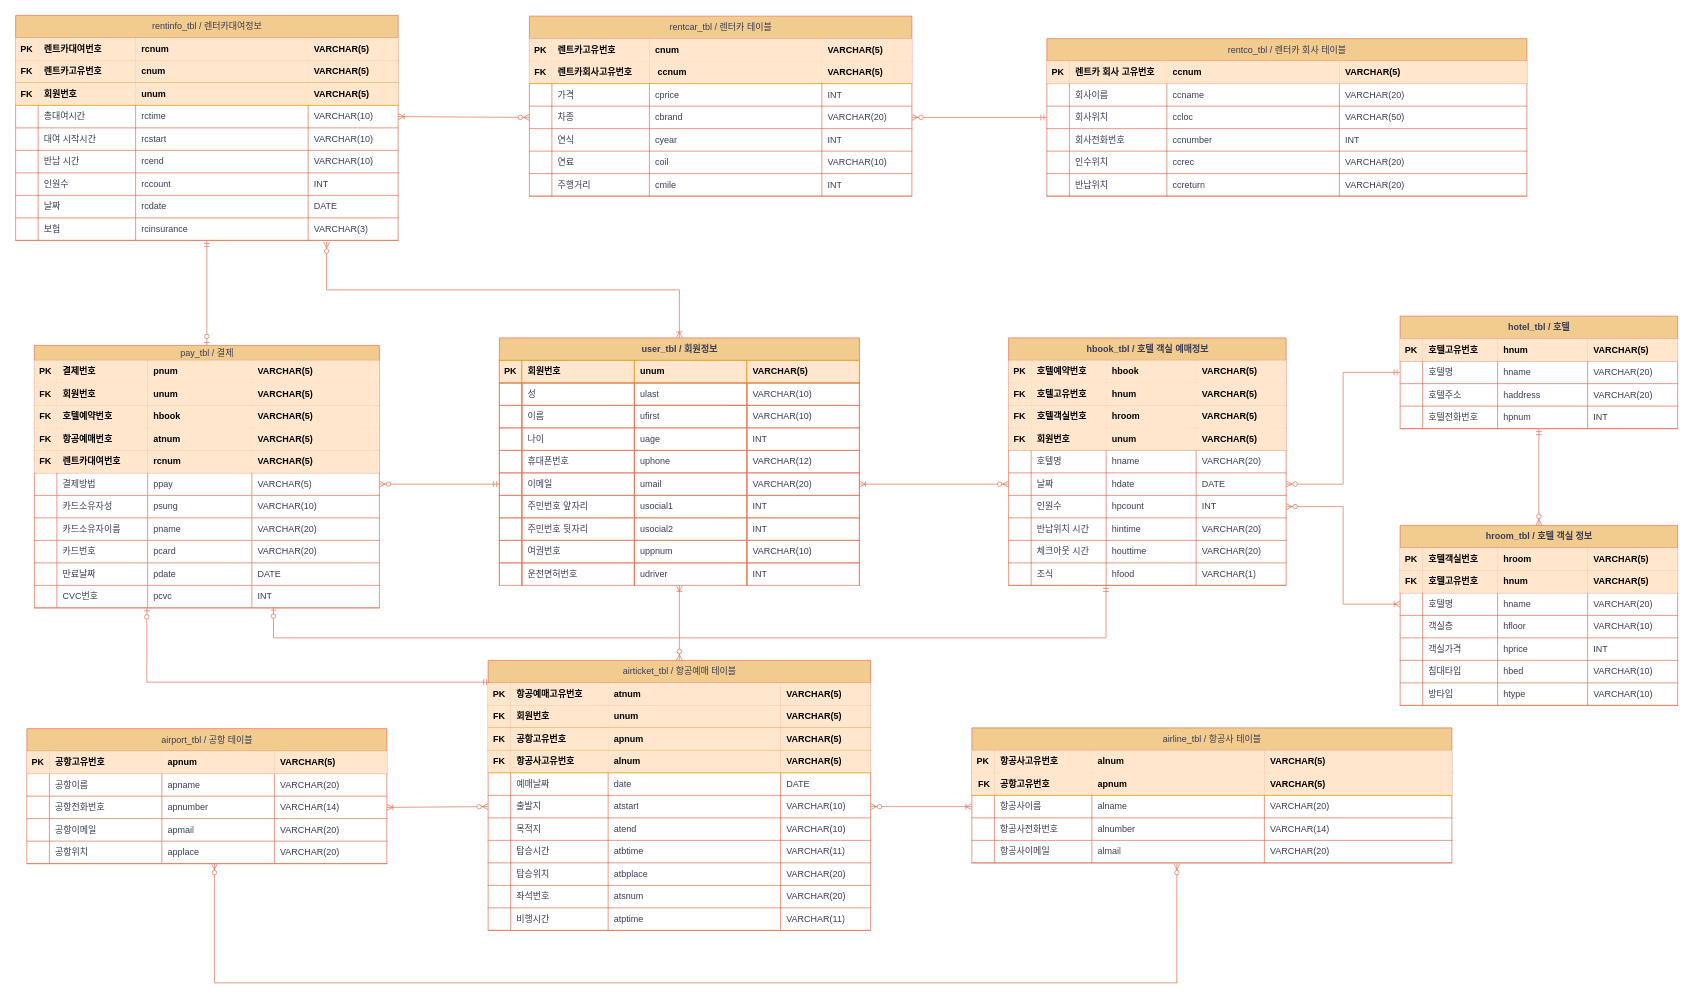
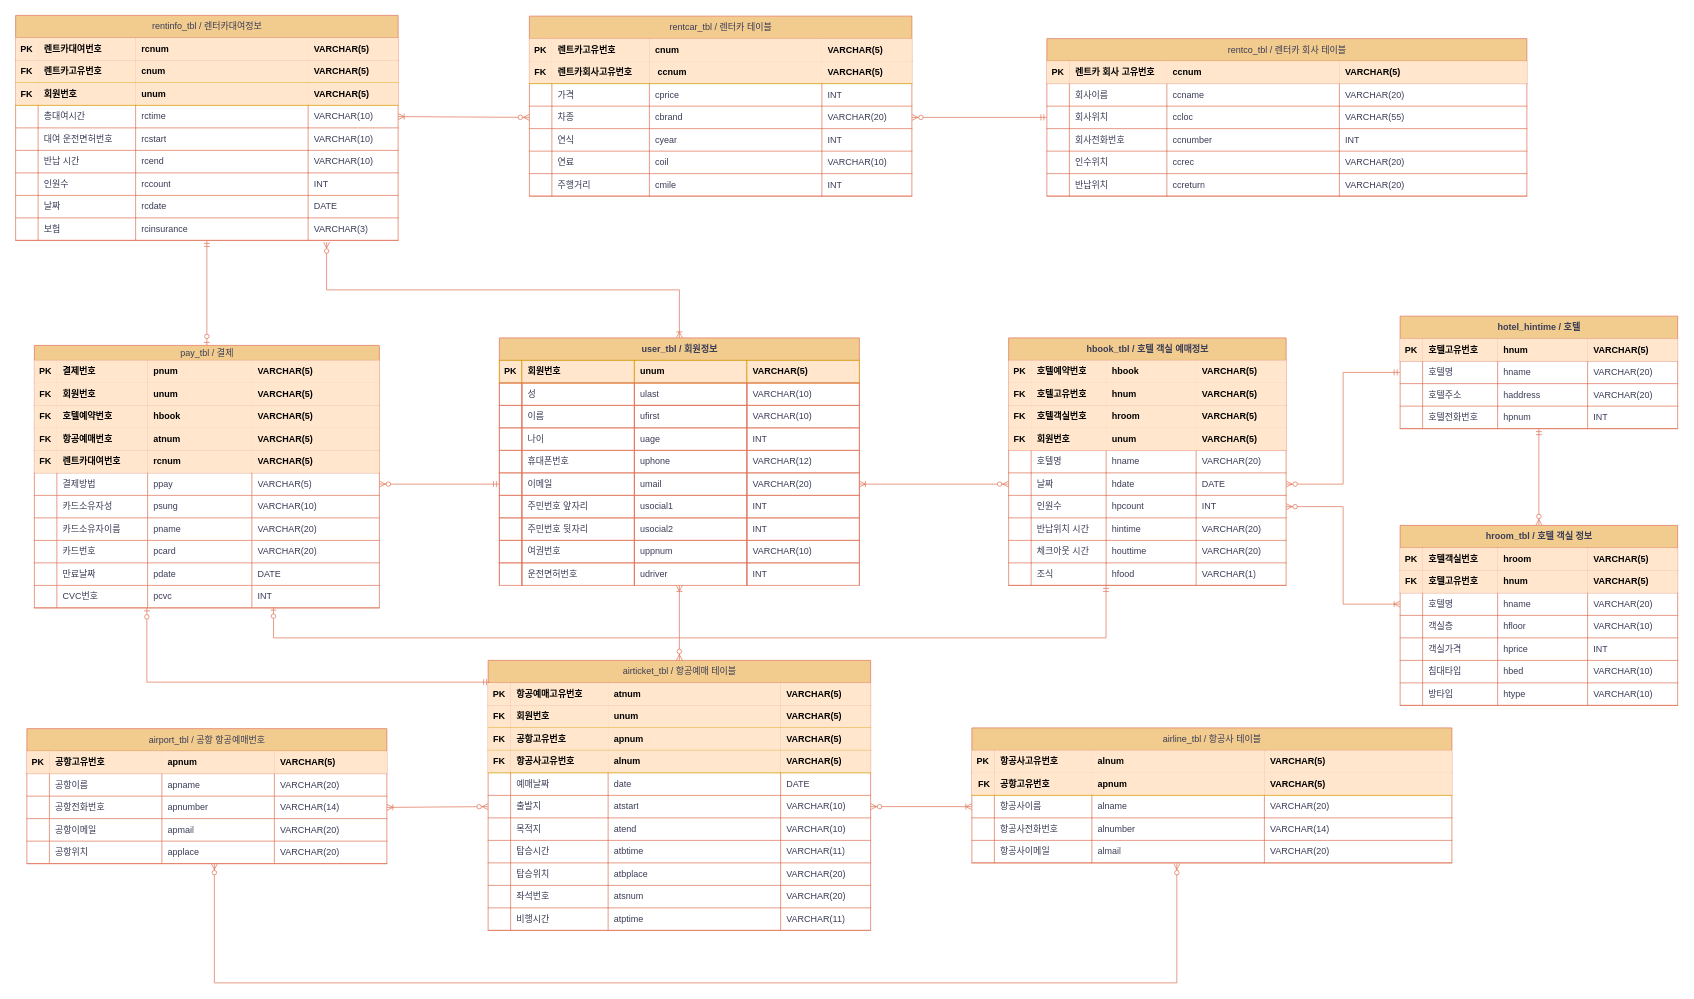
node "VARCHAR(50)": label "VARCHAR(50)" -> "VARCHAR(55)"
node "대여 시작시간": label "대여 시작시간" -> "대여 운전면허번호"
node "hotel_tbl / 호텔": label "hotel_tbl / 호텔" -> "hotel_hintime / 호텔"
node "airport_tbl / 공항 테이블": label "airport_tbl / 공항 테이블" -> "airport_tbl / 공항 항공예매번호"
